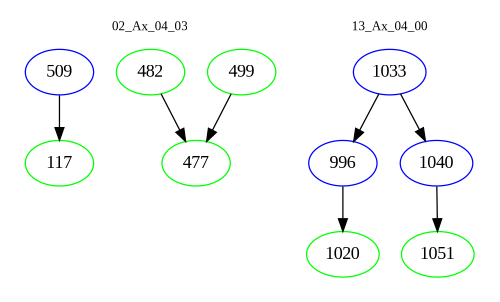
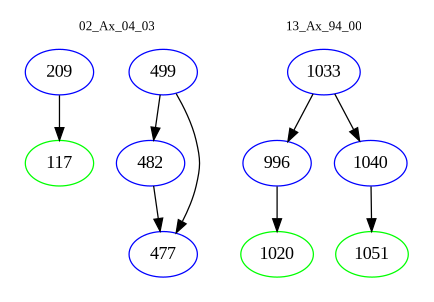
cluster "13_Ax_04_00": label "13_Ax_04_00" -> "13_Ax_94_00"
node "509": label "509" -> "209"
node "482": color green -> blue
node "499": color green -> blue
edge "499" -> "482": added
node "477": color green -> blue
